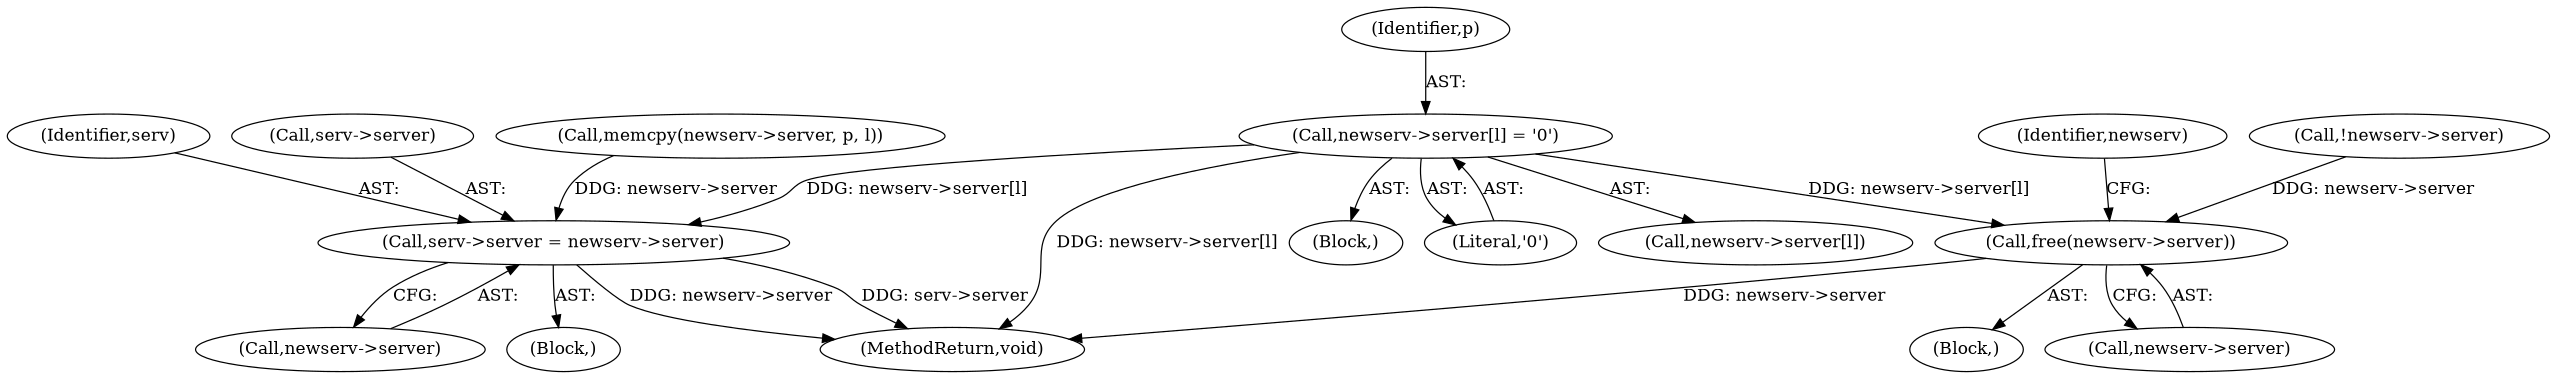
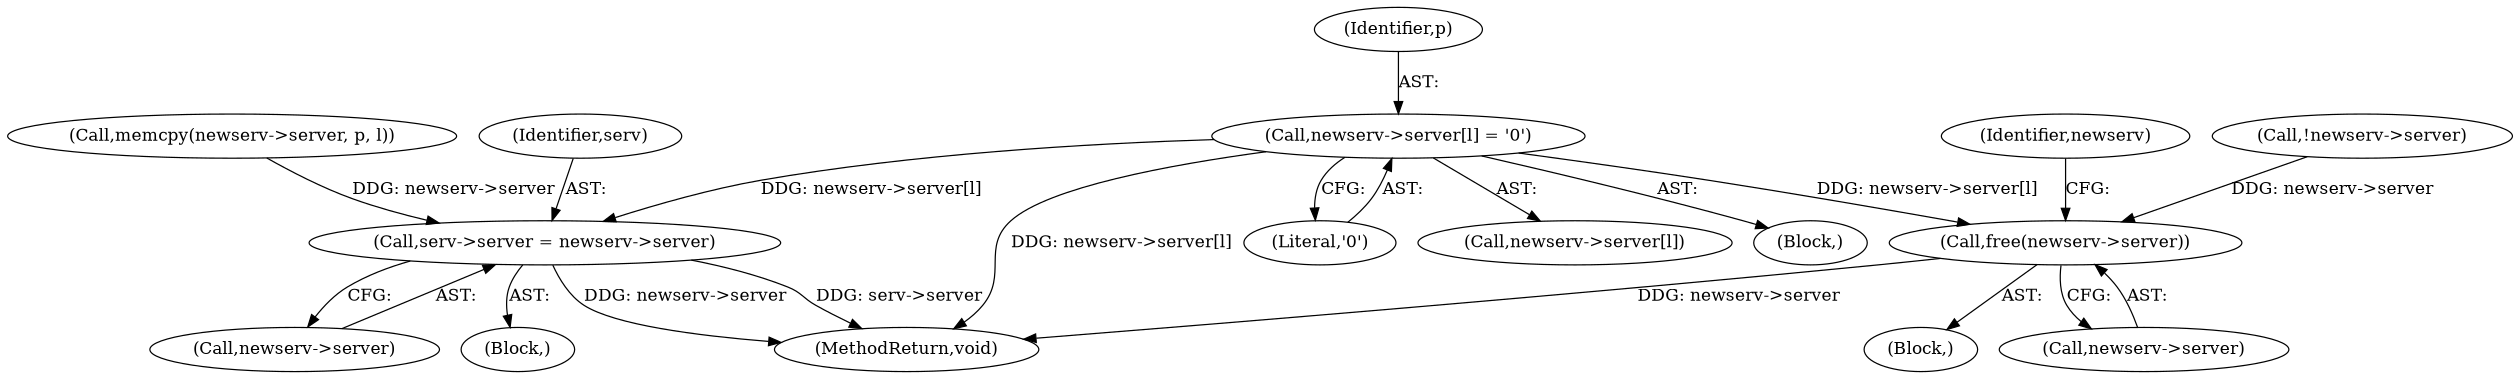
node "(Call,serv->server)": removed
edge "(Call,newserv->server[l] = '0')" -> "(Literal,'0')": label "AST: " -> "CFG: "
